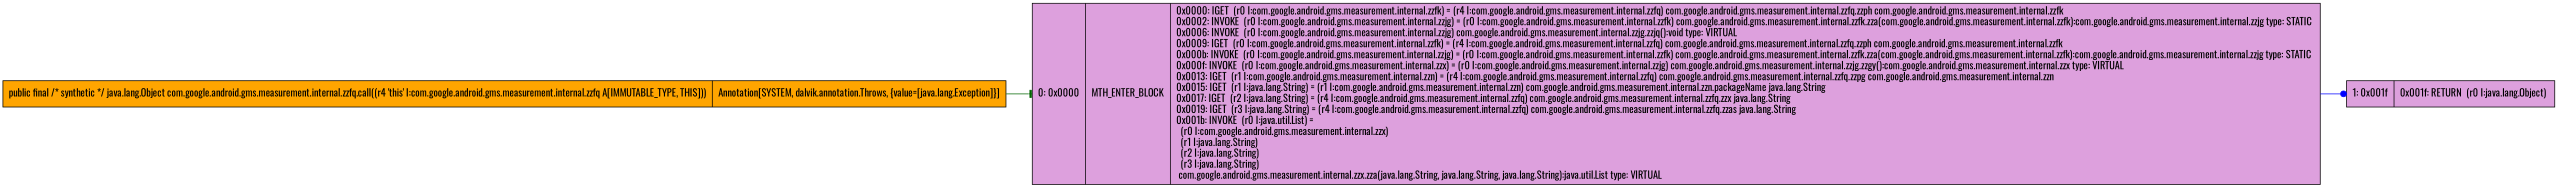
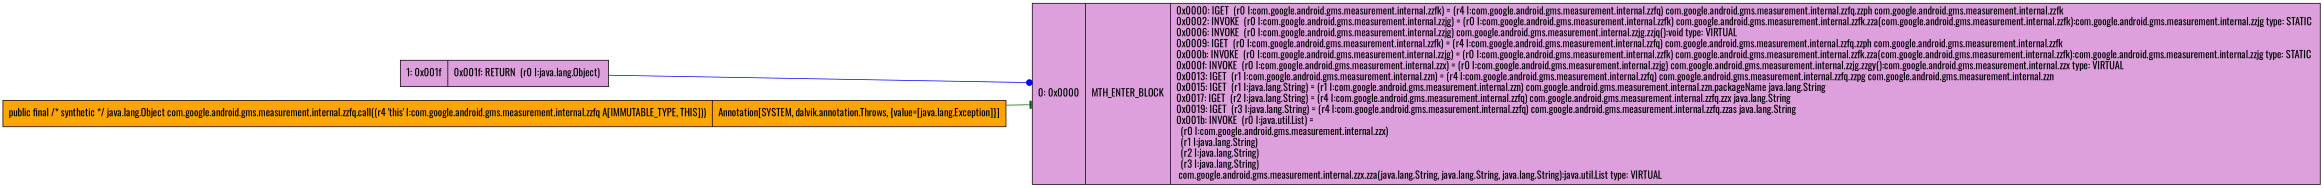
edge "0: 0x0000" -> "1: 0x001f": reversed
